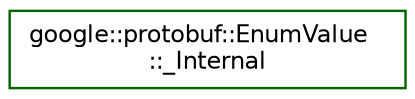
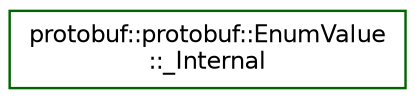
node "google::protobuf::EnumValue ::_Internal": label "google::protobuf::EnumValue ::_Internal" -> "protobuf::protobuf::EnumValue ::_Internal"
